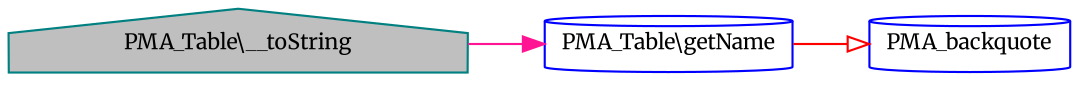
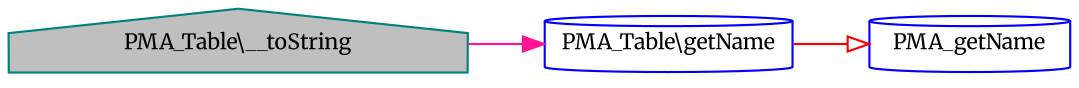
node "PMA_backquote": label "PMA_backquote" -> "PMA_getName"
